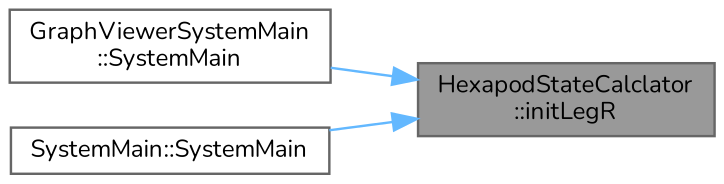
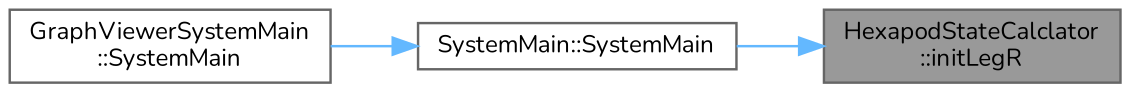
edge "GraphViewerSystemMain ::SystemMain" -> "HexapodStateCalclator ::initLegR": now "GraphViewerSystemMain ::SystemMain" -> "SystemMain::SystemMain"
